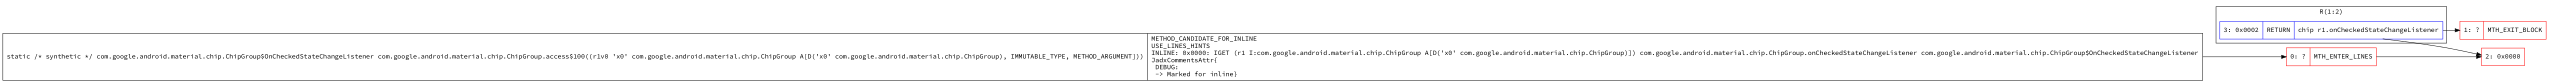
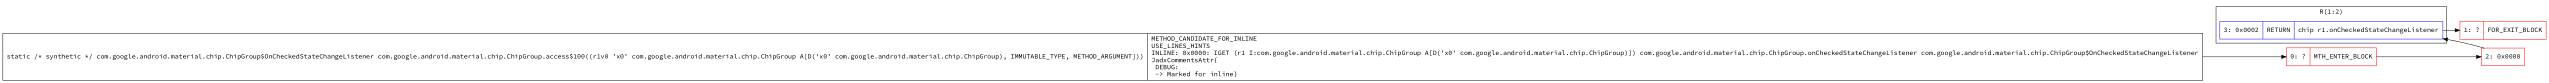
node "1: ?": text "MTH_EXIT_BLOCK" -> "FOR_EXIT_BLOCK"
edge "3: 0x0002" -> "2: 0x0000": reversed
node "0: ?": text "MTH_ENTER_LINES" -> "MTH_ENTER_BLOCK"
